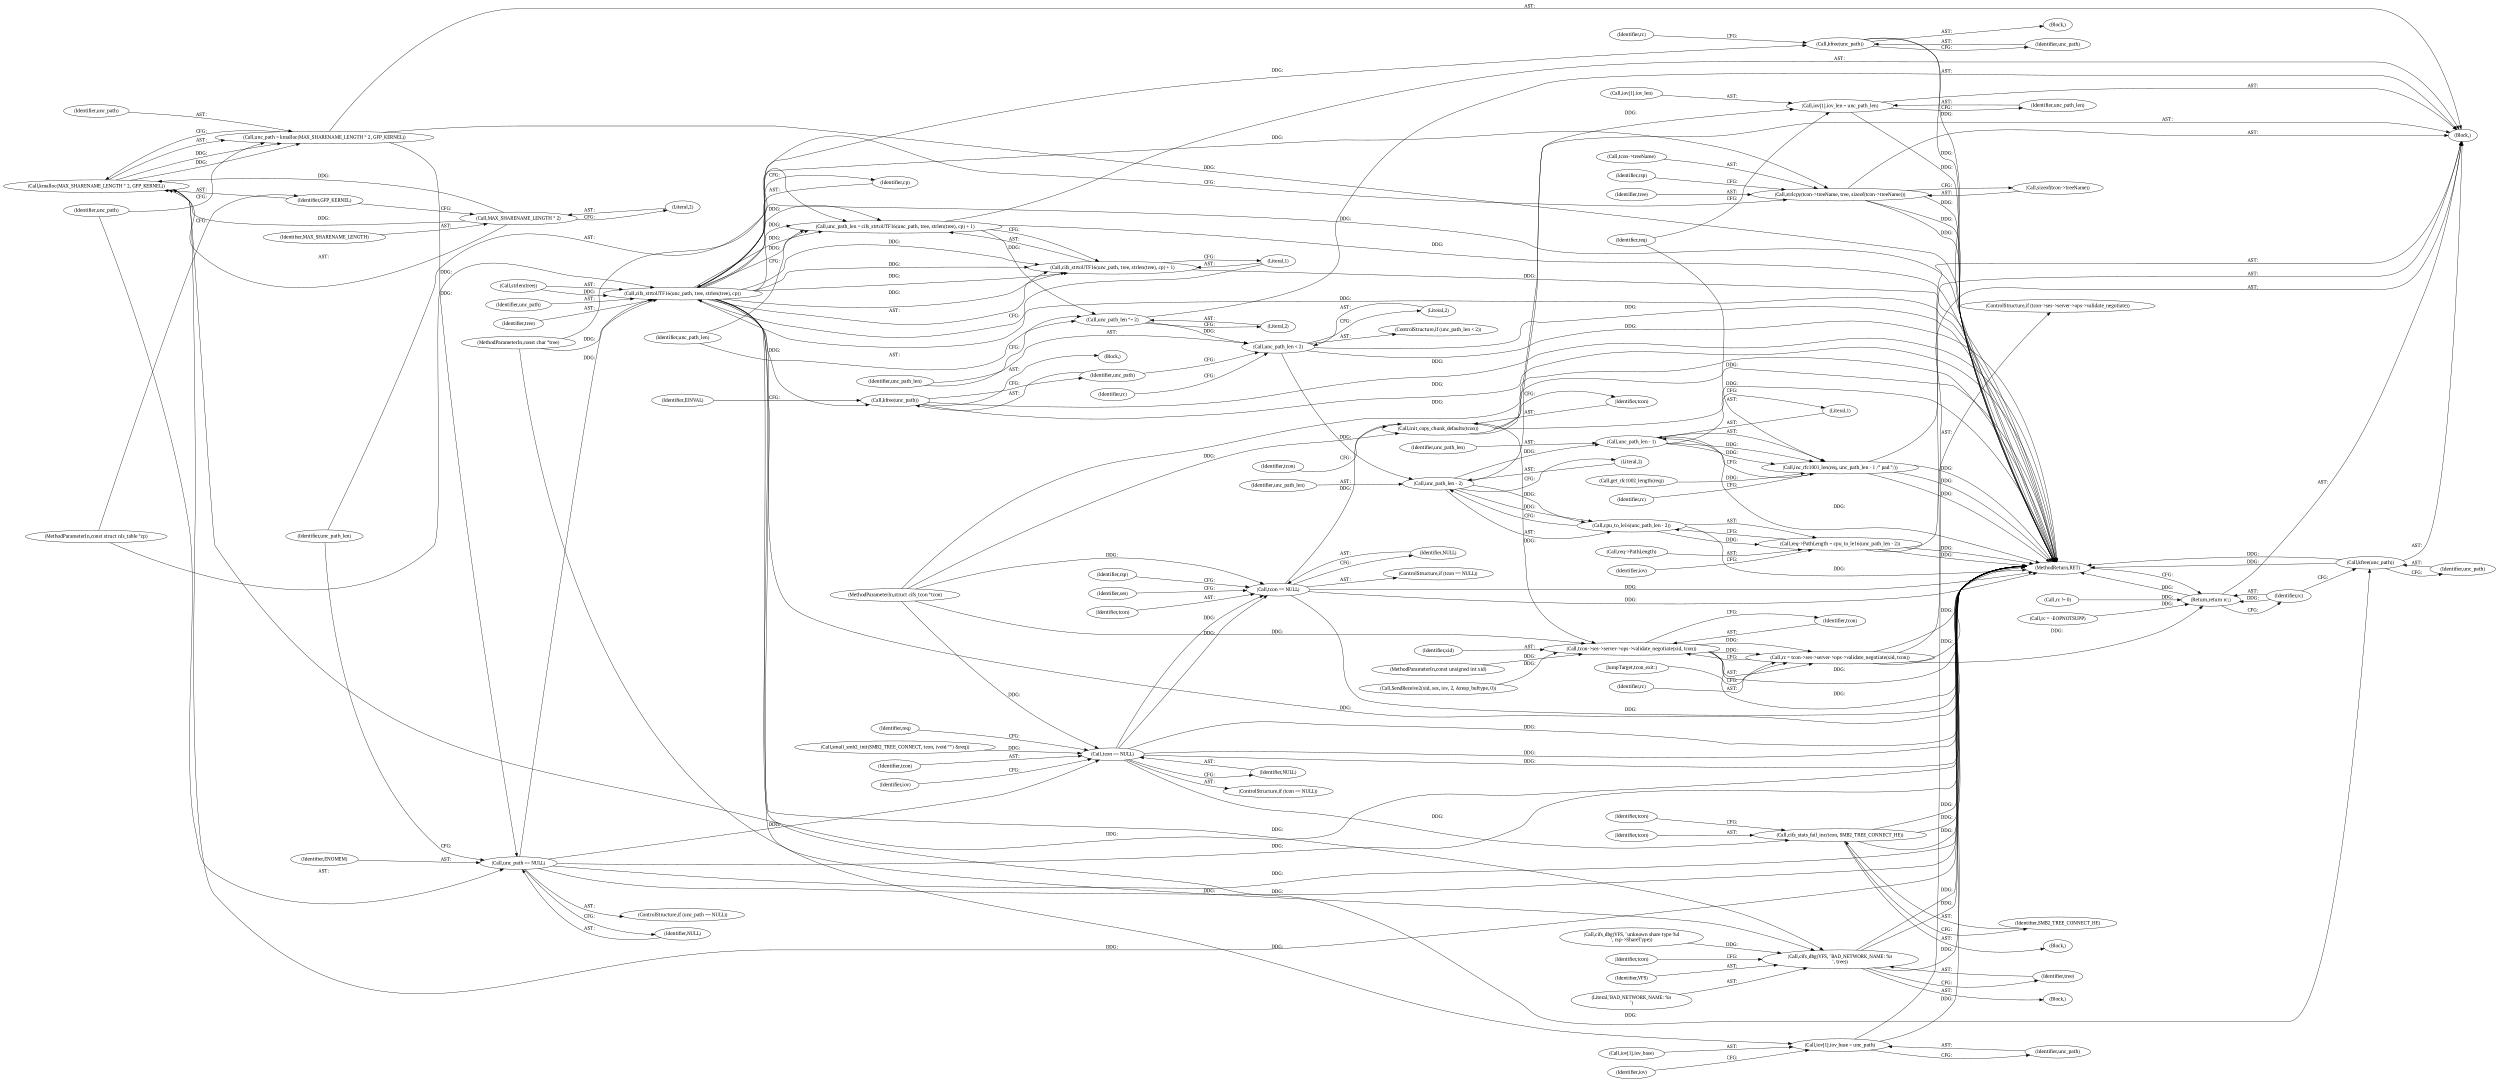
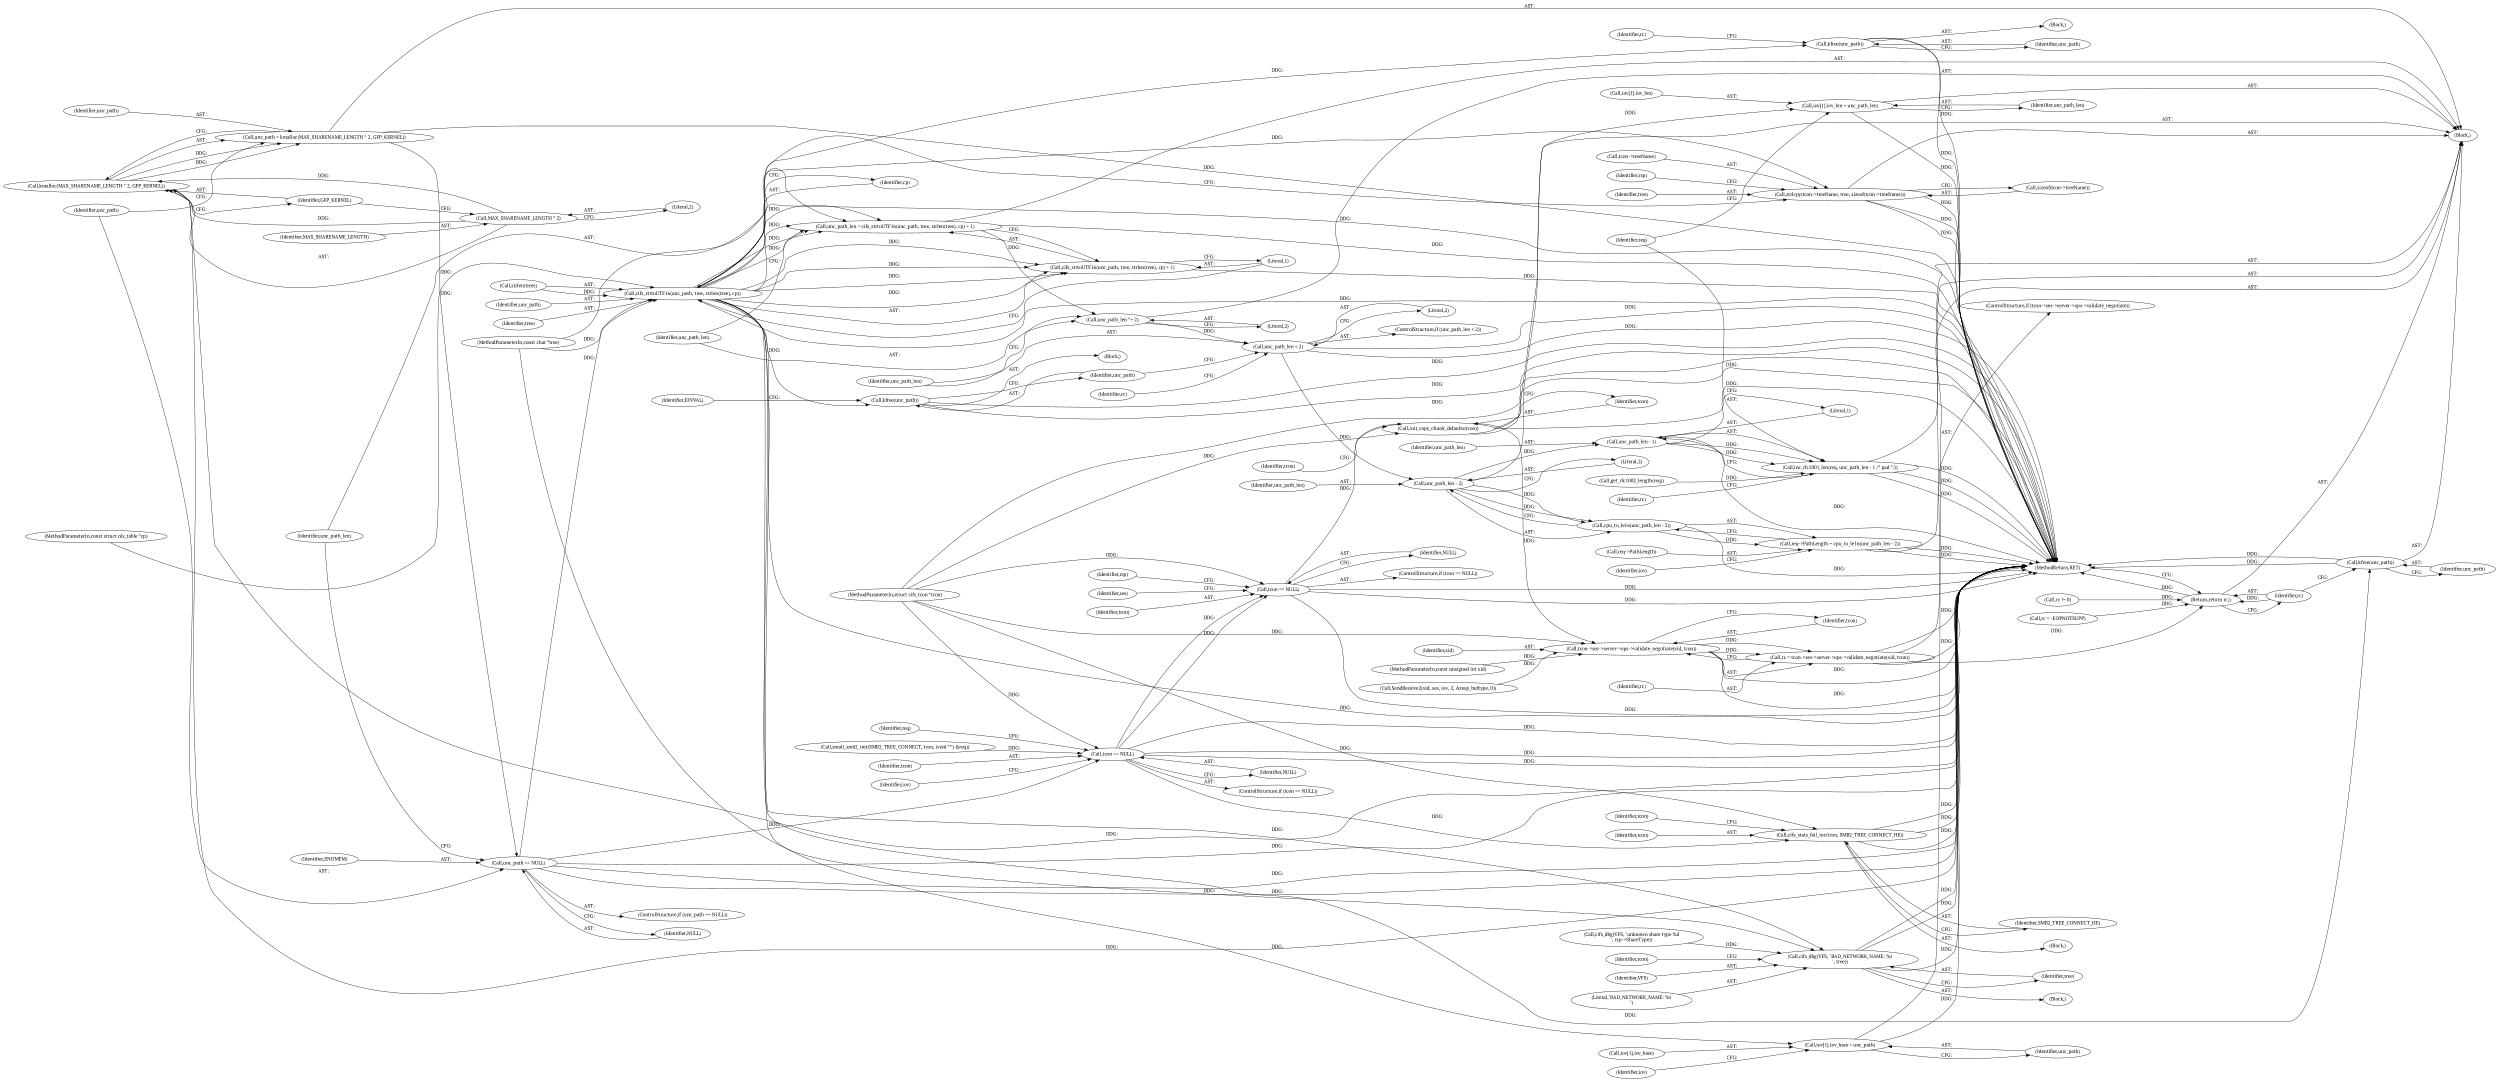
edge "(MethodParameterIn,const struct nls_table *cp)" -> "(Identifier,GFP_KERNEL)": now "(Call,kmalloc(MAX_SHARENAME_LENGTH * 2, GFP_KERNEL))" -> "(Identifier,GFP_KERNEL)"
node "(JumpTarget,tcon_exit:)": removed
edge "(MethodParameterIn,struct cifs_tcon *tcon)" -> "(Call,cifs_stats_fail_inc(tcon, SMB2_TREE_CONNECT_HE))": added, label "DDG:"
